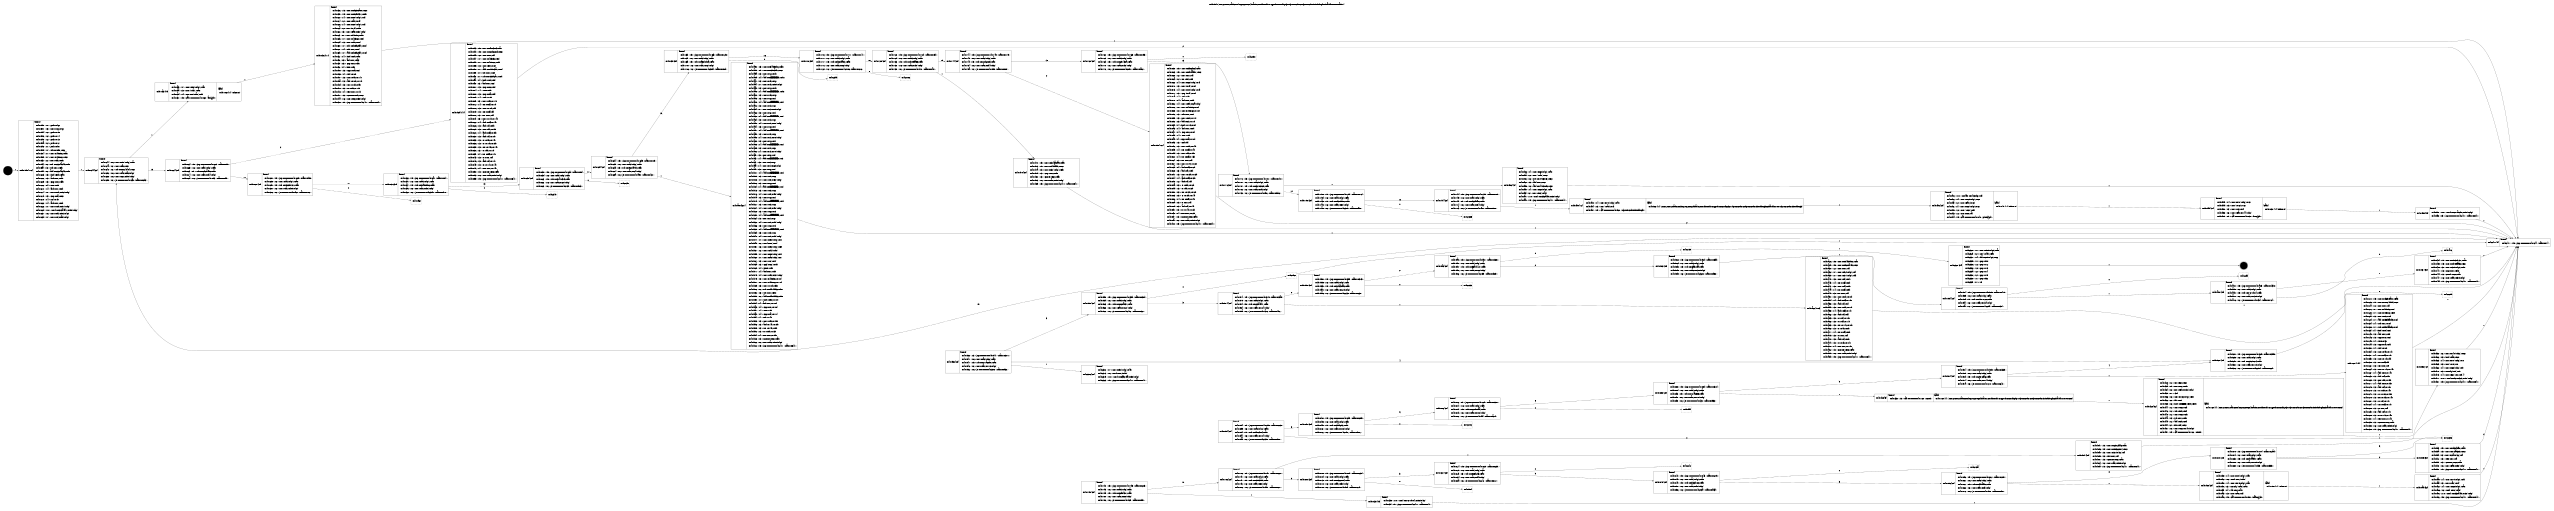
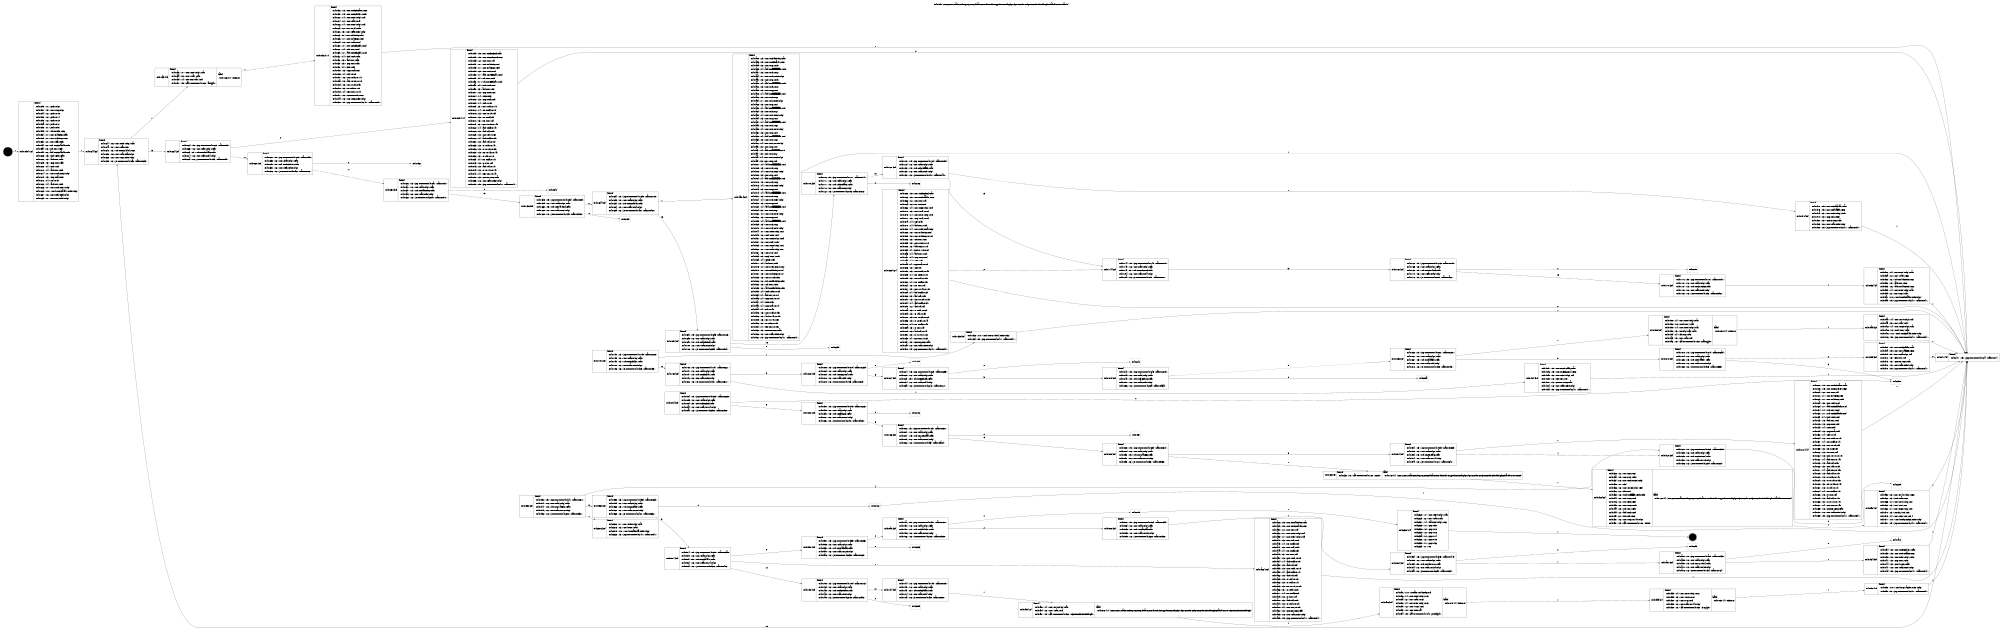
edge "0x401744 [28]" -> "0x401e5e [167]": reversed
edge "0x40177c [28]" -> "0x401798 [28]": now "0x401974 [28]" -> "0x401798 [28]"
